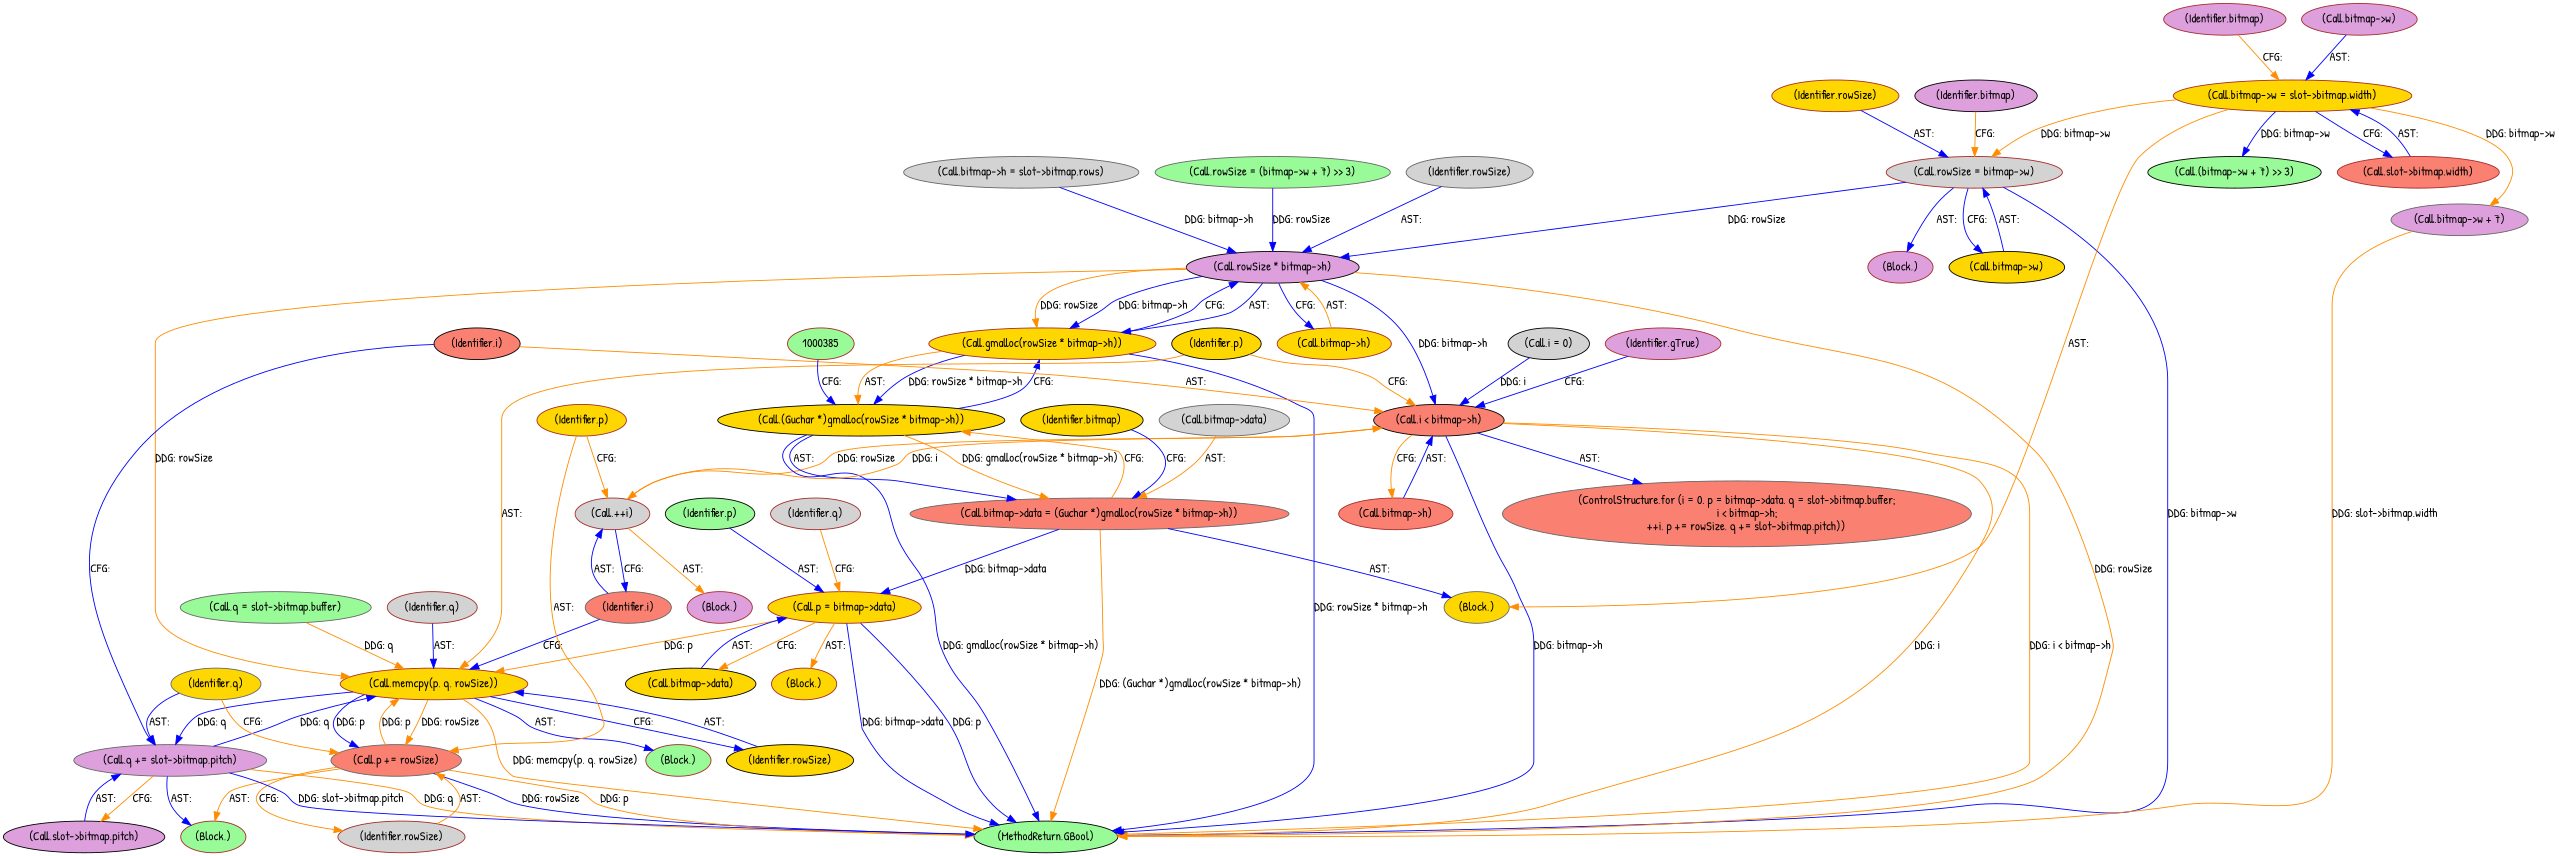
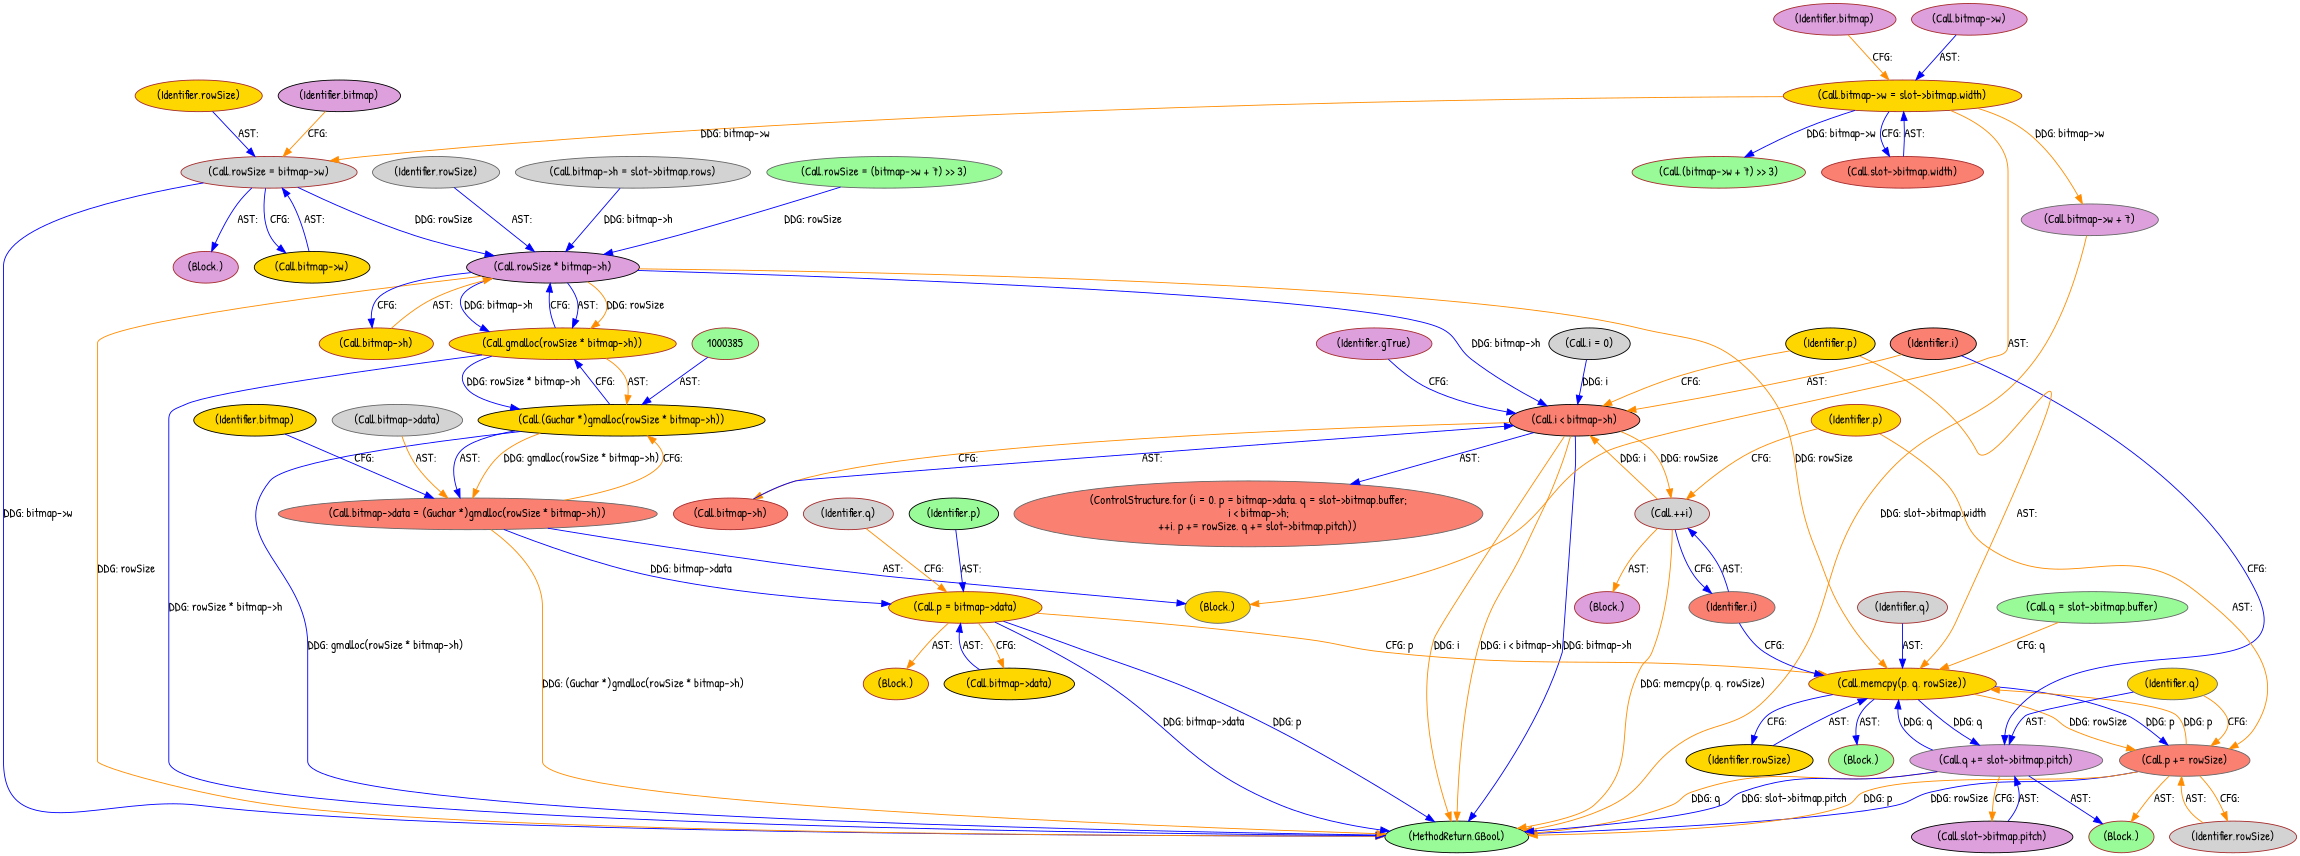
node "(Call,(bitmap->w + 7) >> 3)": color black -> brown
edge "1000385" -> "(Call,(Guchar *)gmalloc(rowSize * bitmap->h))": label "CFG: " -> "AST: "
edge "(Call,q = slot->bitmap.buffer)" -> "(Call,memcpy(p, q, rowSize))": label "DDG: q" -> "CFG: q"
edge "(Call,p = bitmap->data)" -> "(Call,memcpy(p, q, rowSize))": label "DDG: p" -> "CFG: p"
edge "(Call,memcpy(p, q, rowSize))" -> "(MethodReturn,GBool)": now "(Call,++i)" -> "(MethodReturn,GBool)"
